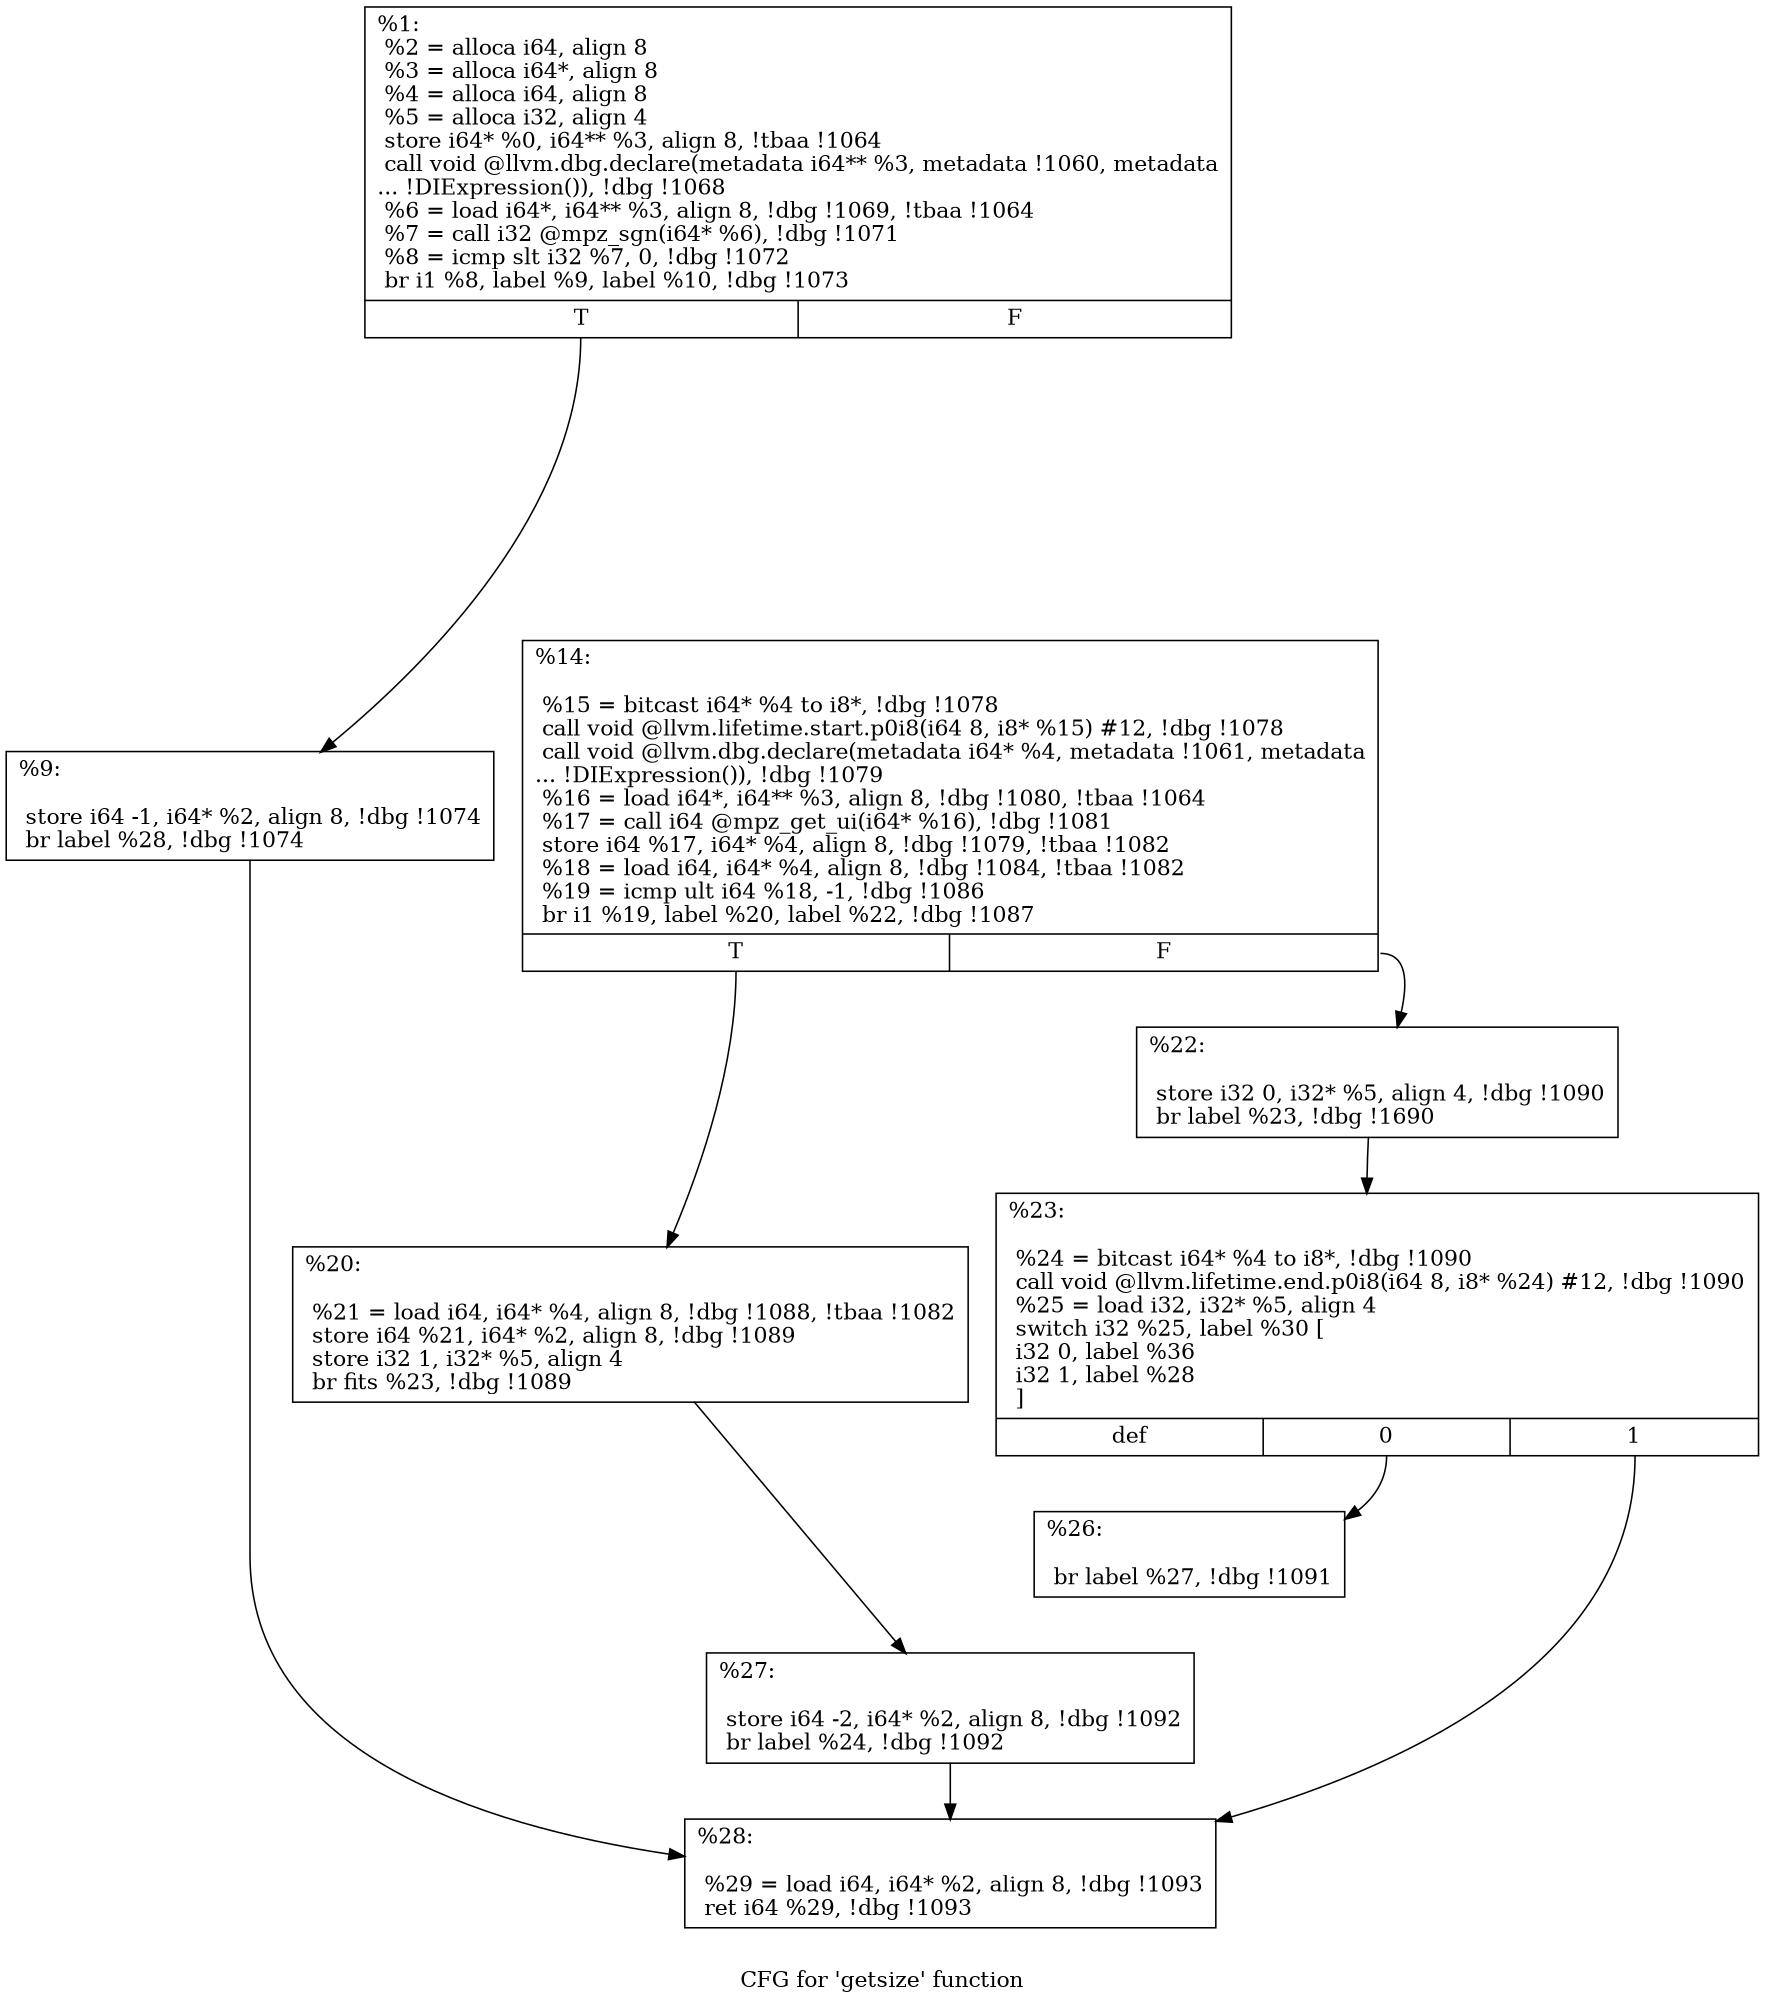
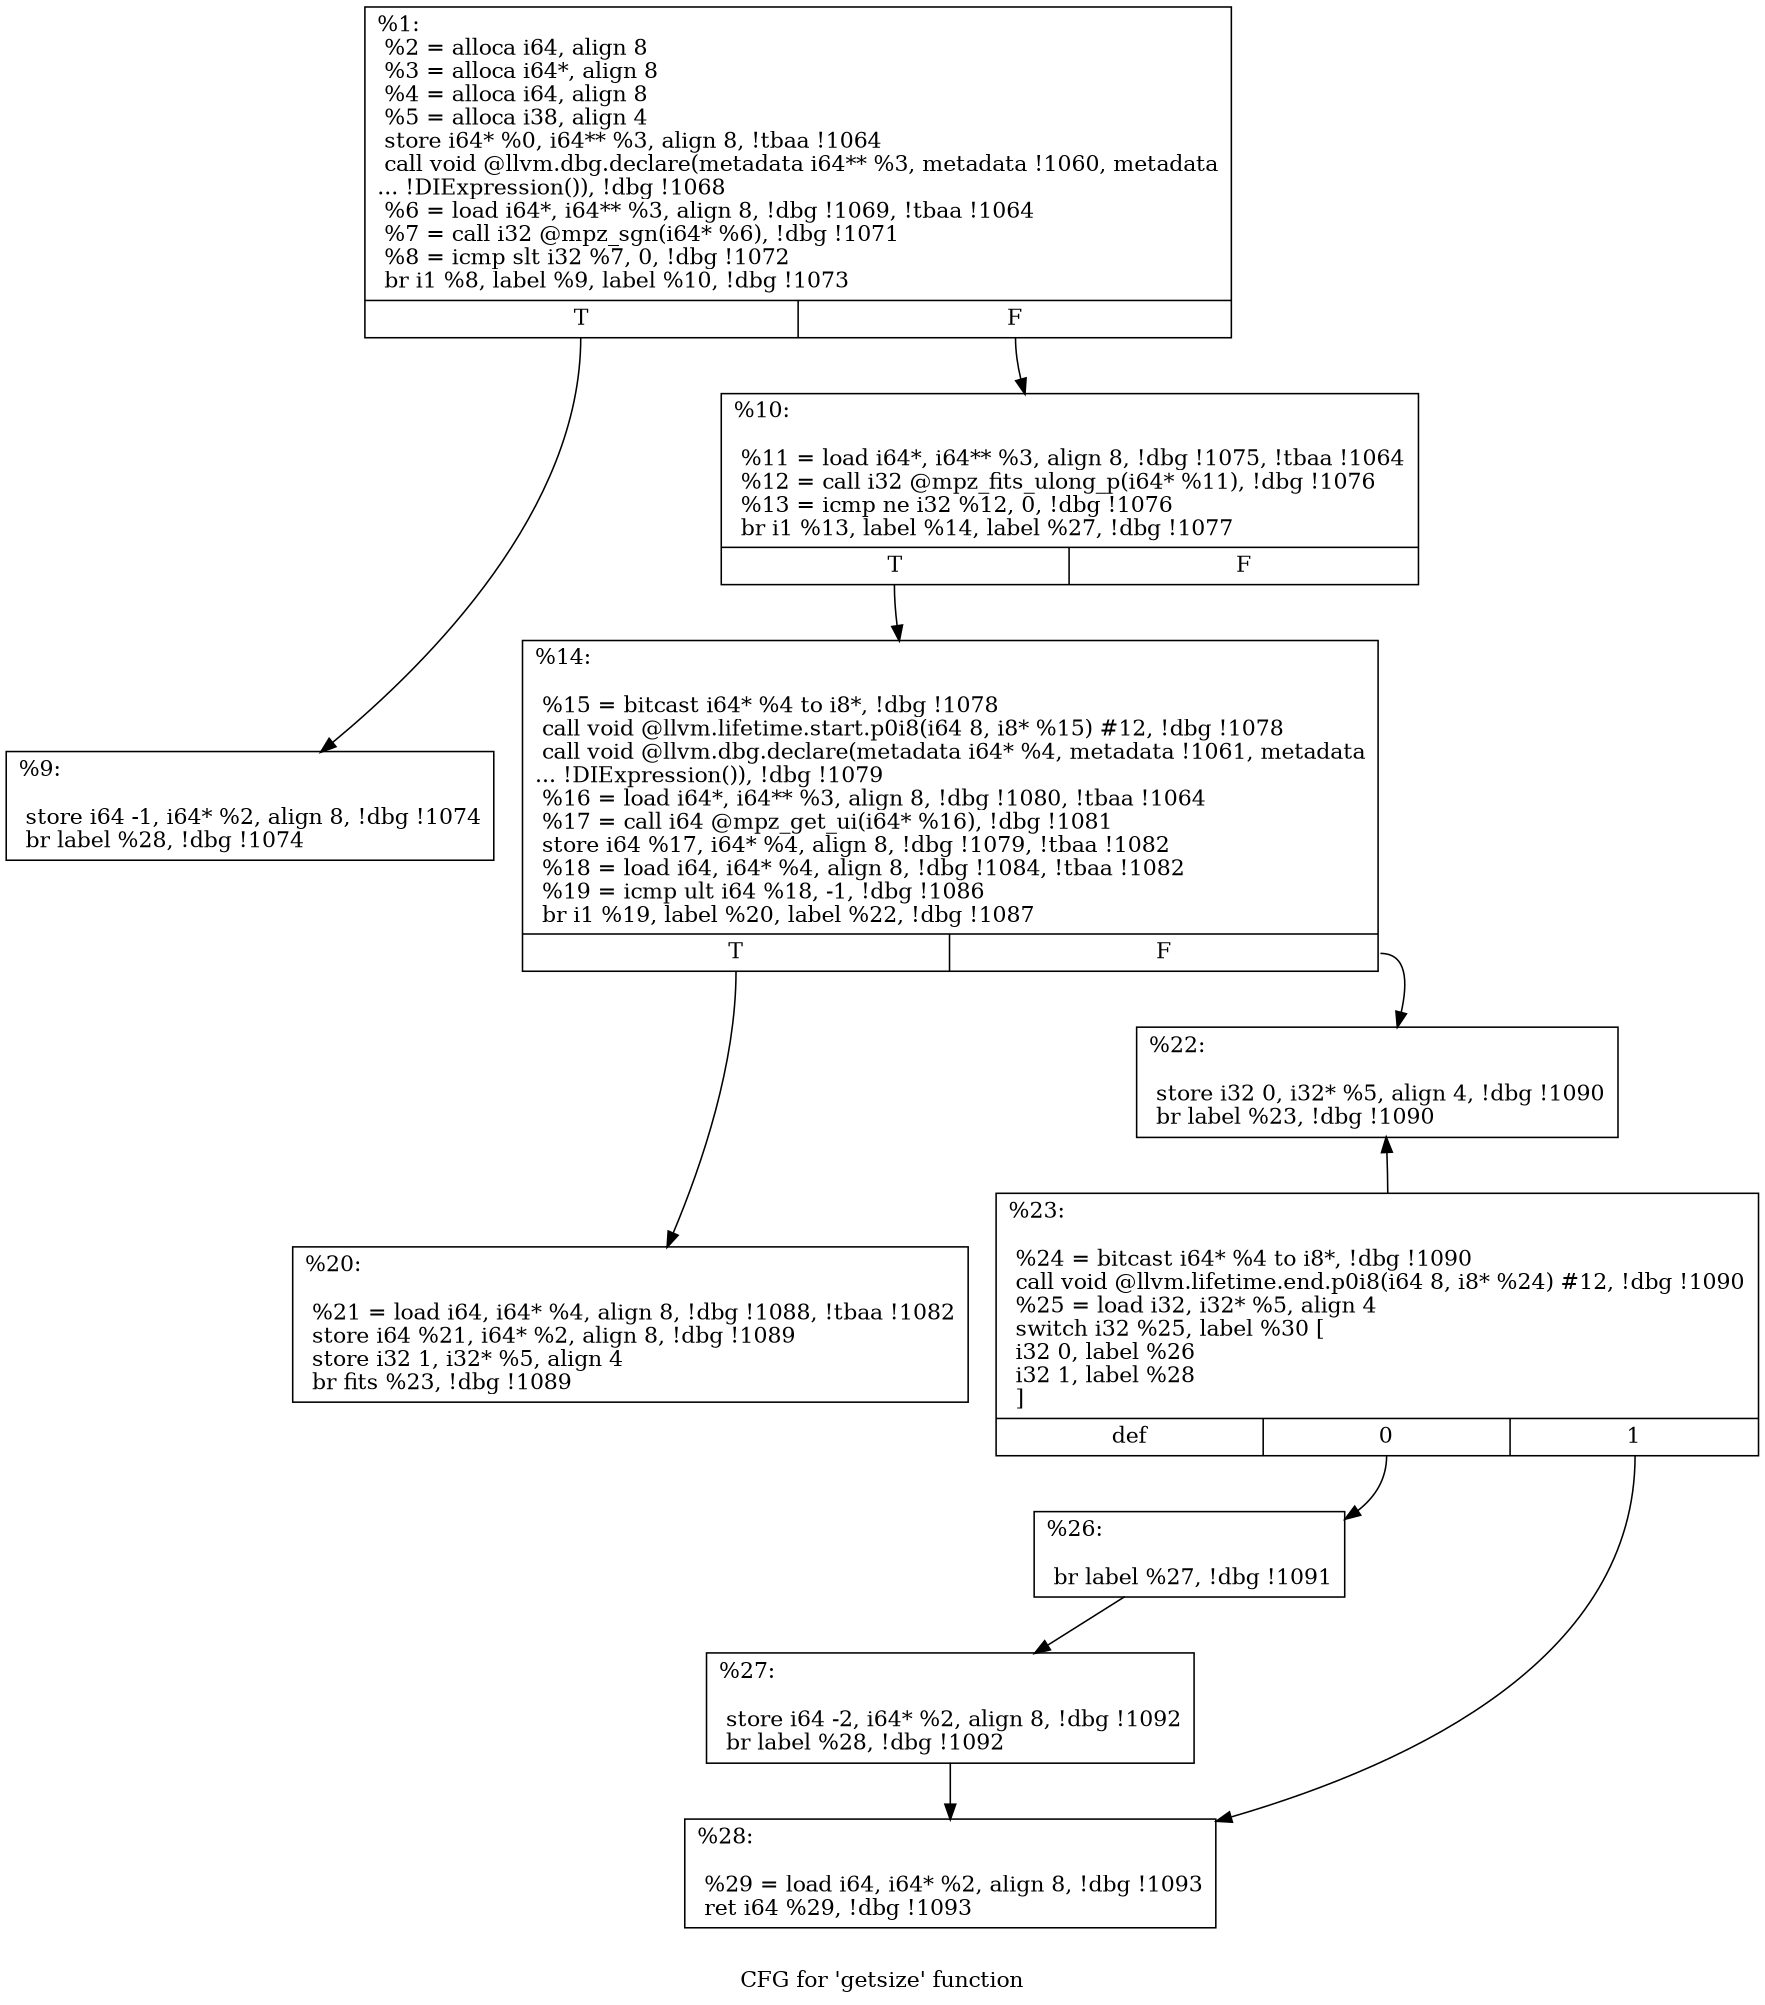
node "%1:": text "%5 = alloca i32, align 4" -> "%5 = alloca i38, align 4"
node "%10:": added
node "%22:": text "br label %23, !dbg !1690" -> "br label %23, !dbg !1090"
edge "%22:" -> "%23:": reversed
node "%23:": text "i32 0, label %36" -> "i32 0, label %26"
edge "%9:" -> "%28:": removed
edge "%20:" -> "%27:": now "%26:" -> "%27:"
node "%27:": text "br label %24, !dbg !1092" -> "br label %28, !dbg !1092"
